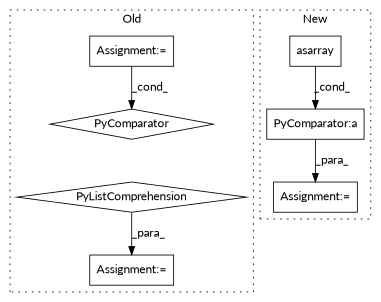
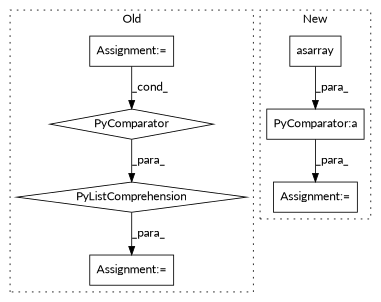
edge "asarray" -> "PyComparator:a": label "_cond_" -> "_para_"
edge "PyComparator" -> "PyListComprehension": added, label "_para_"
